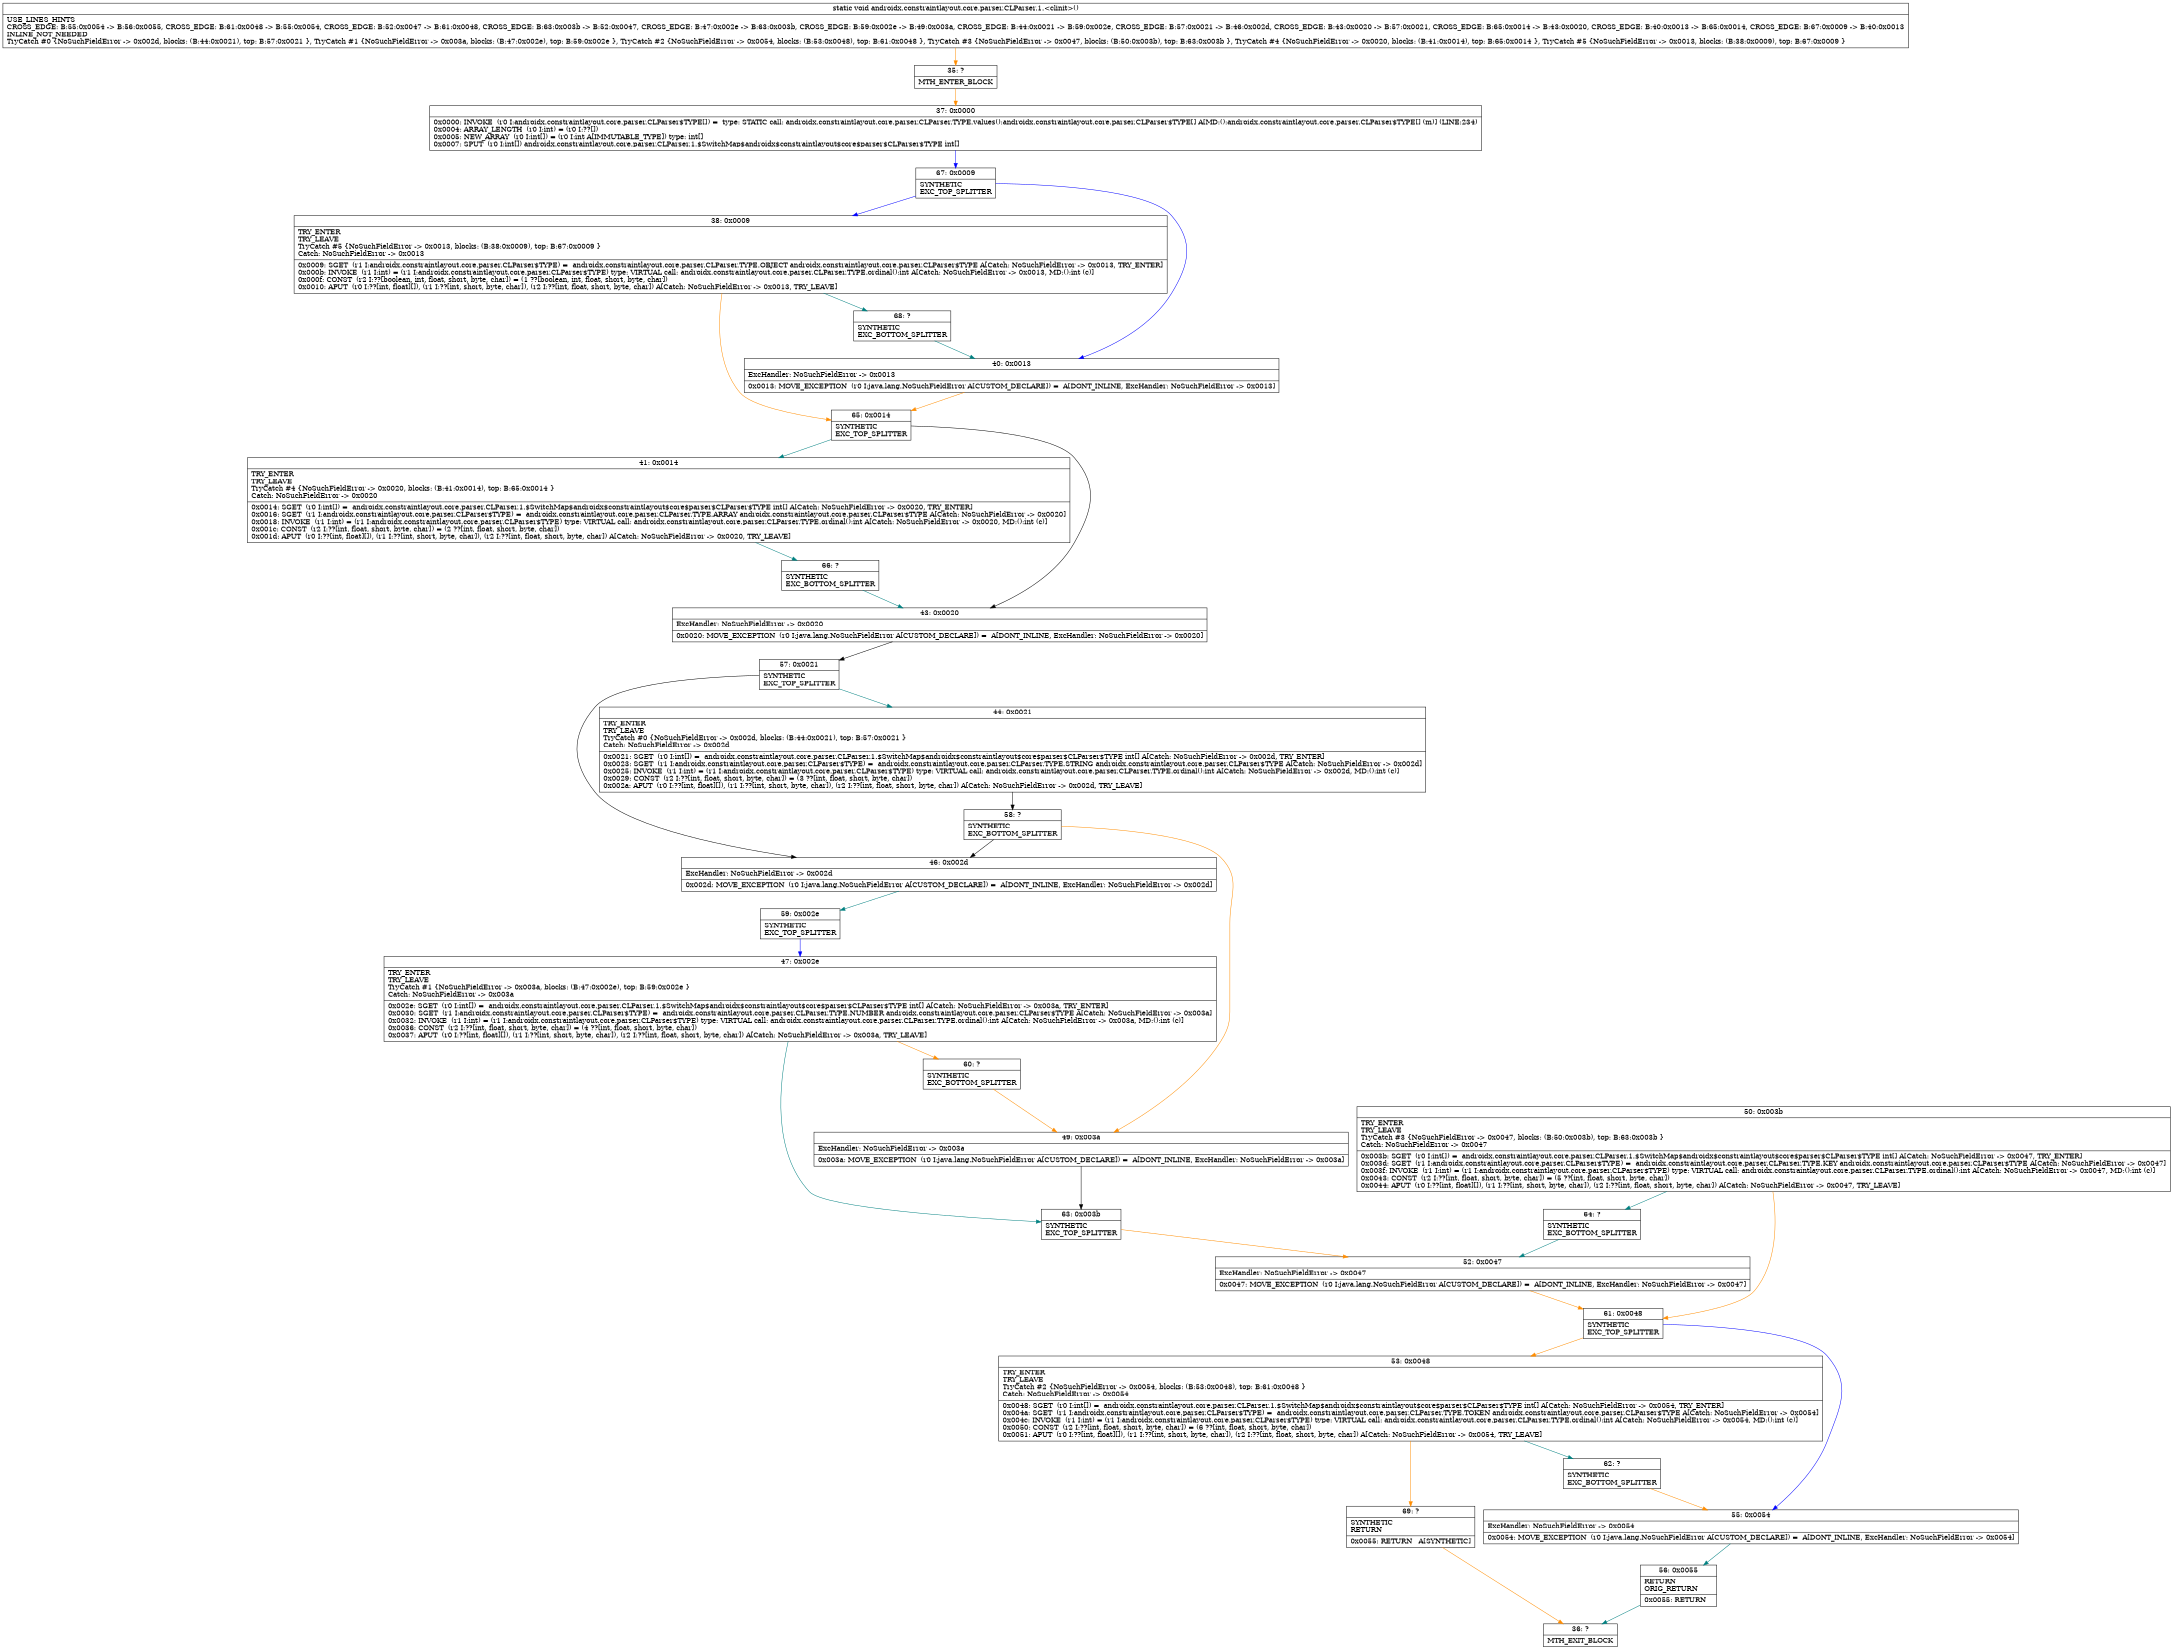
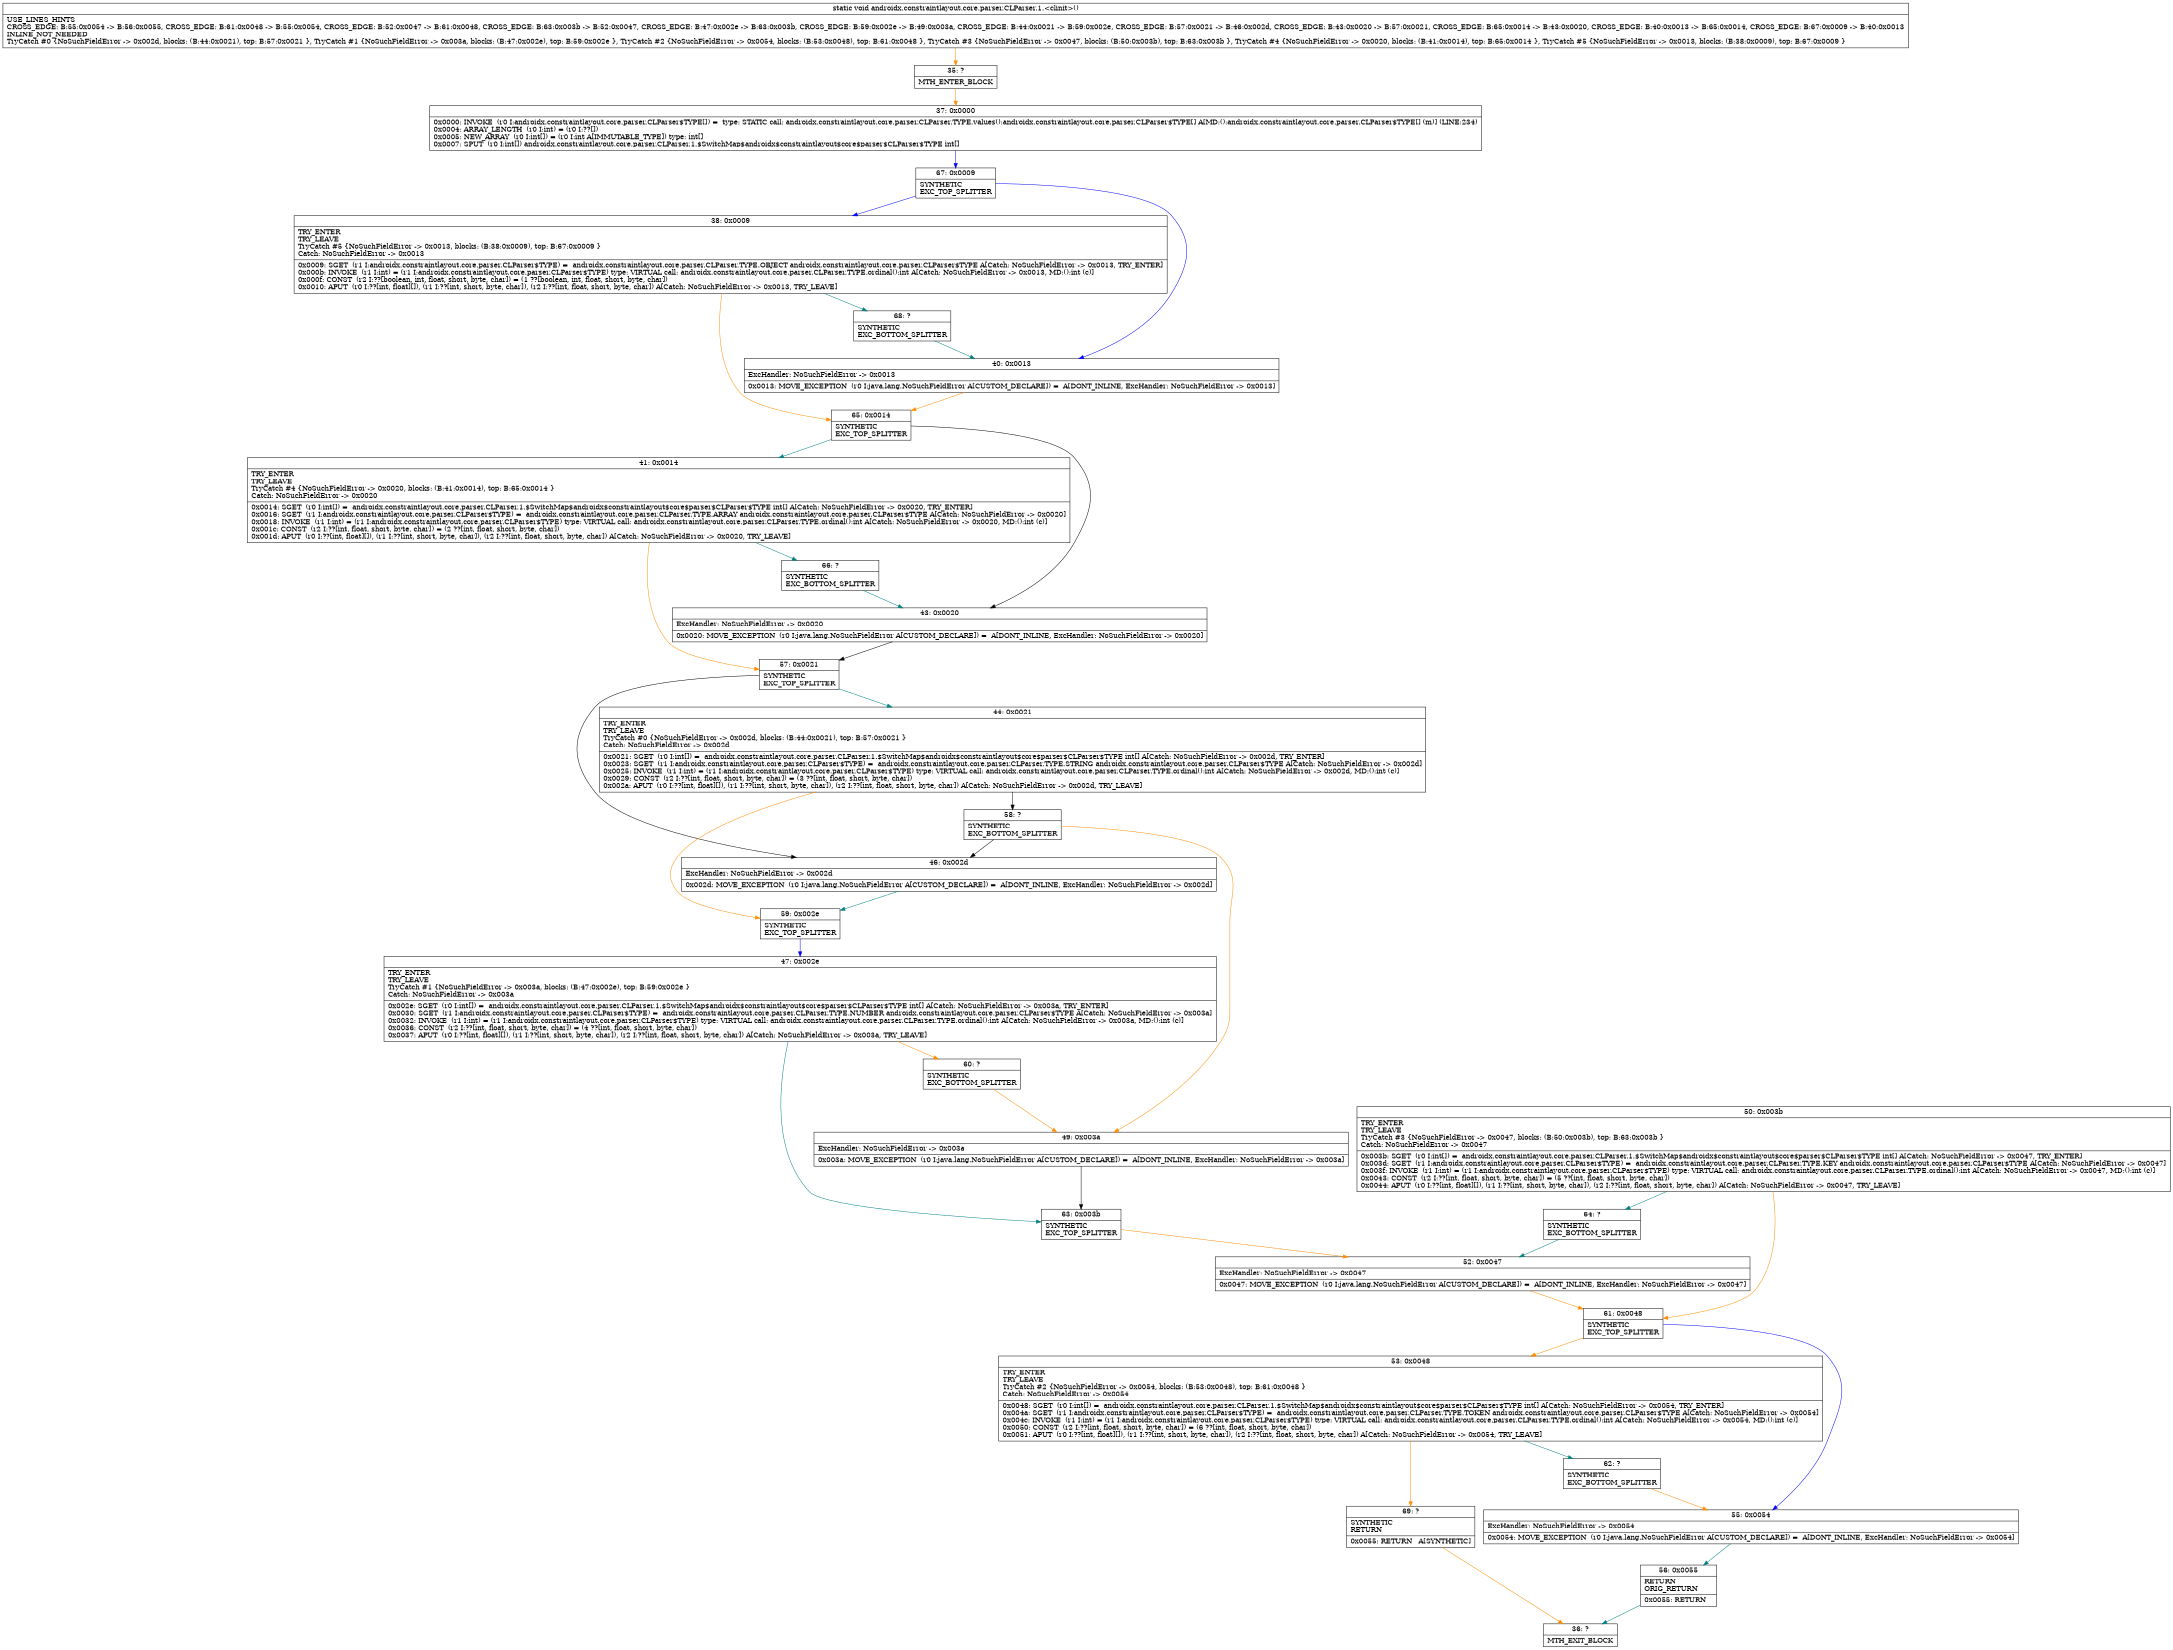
edge "41: 0x0014" -> "57: 0x0021": added
edge "44: 0x0021" -> "59: 0x002e": added
